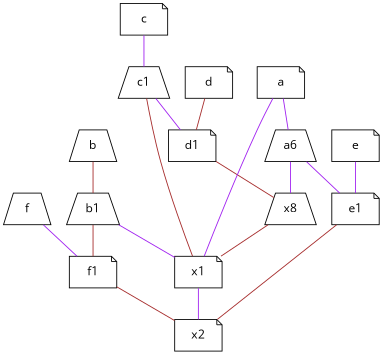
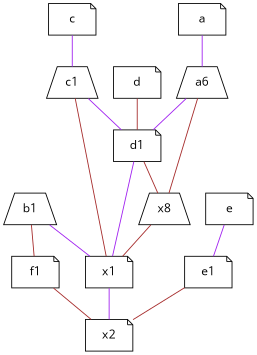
node "b": removed
edge "a6" -- "x8": color purple -> brown
edge "a6" -- "e1": now "a6" -- "d1"
edge "a" -- "x1": now "d1" -- "x1"
node "f": removed
